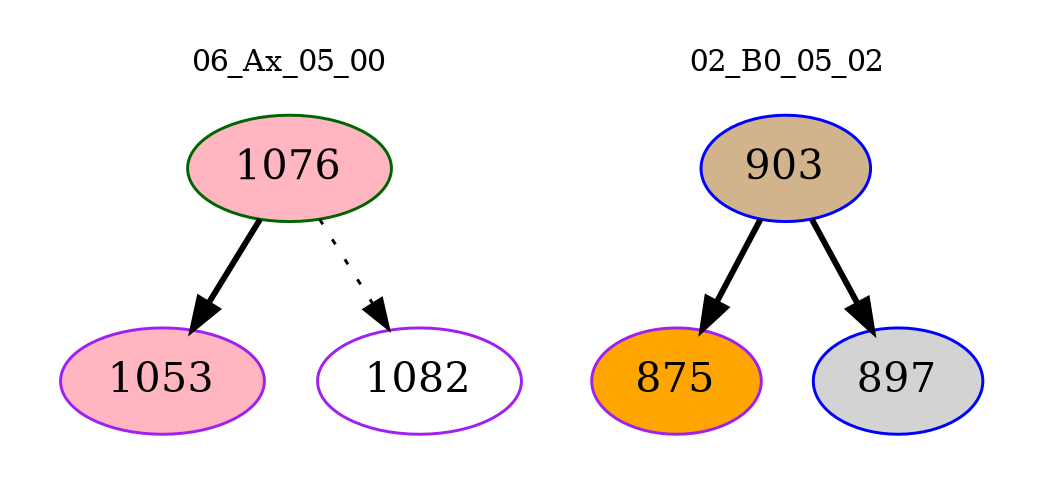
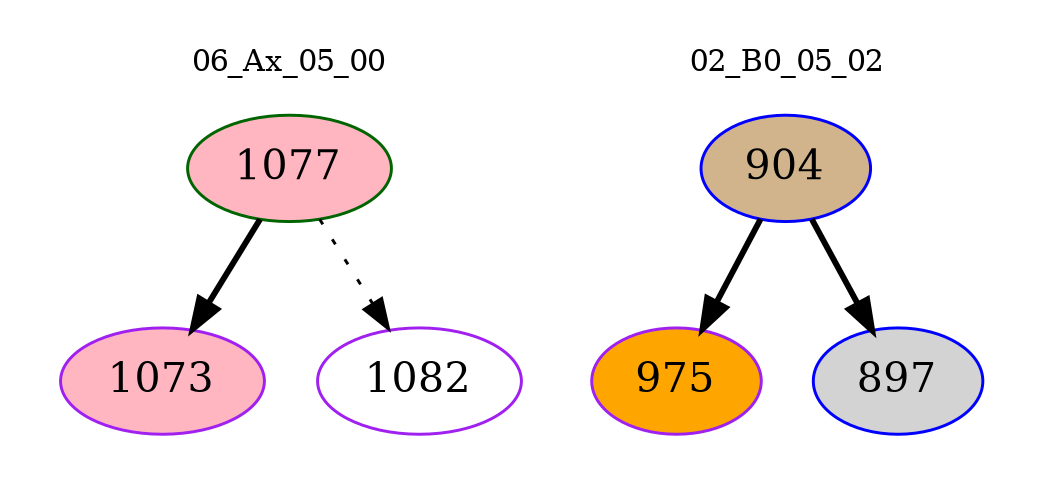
node "1076": label "1076" -> "1077"
node "903": label "903" -> "904"
node "1053": label "1053" -> "1073"
node "875": label "875" -> "975"
